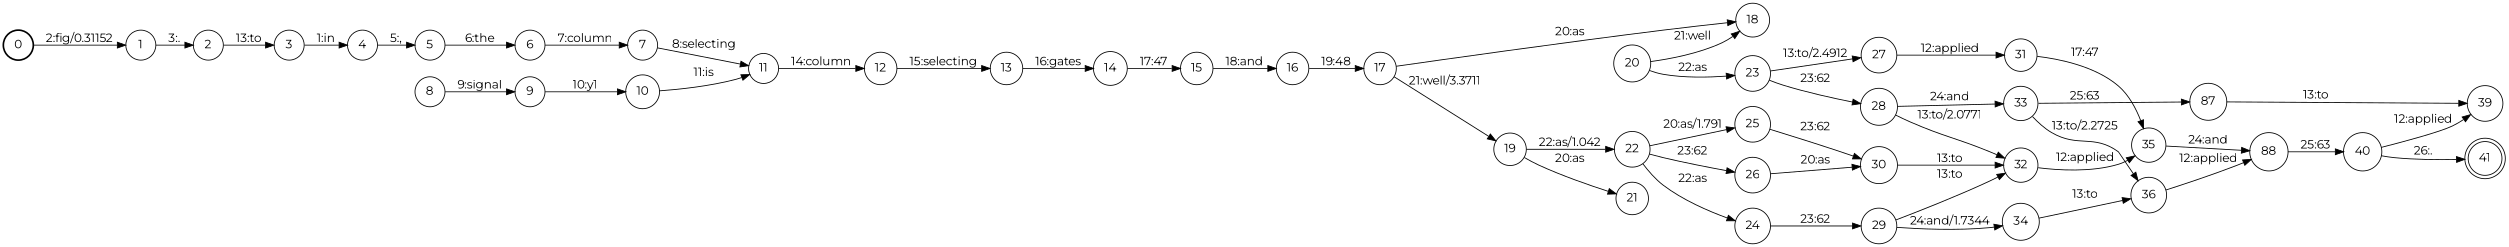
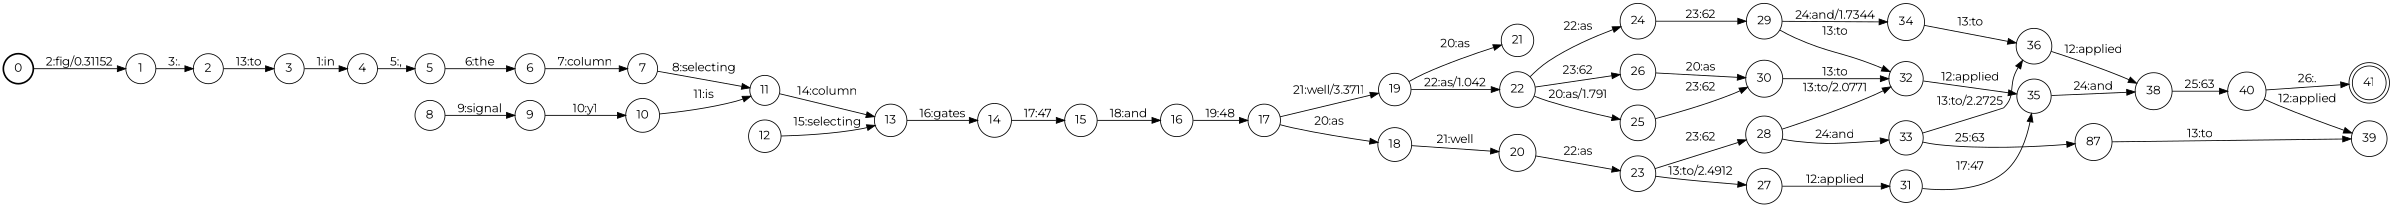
edge "20" -> "18": reversed
edge "11" -> "12": now "11" -> "13"
node "88": label "88" -> "38"
